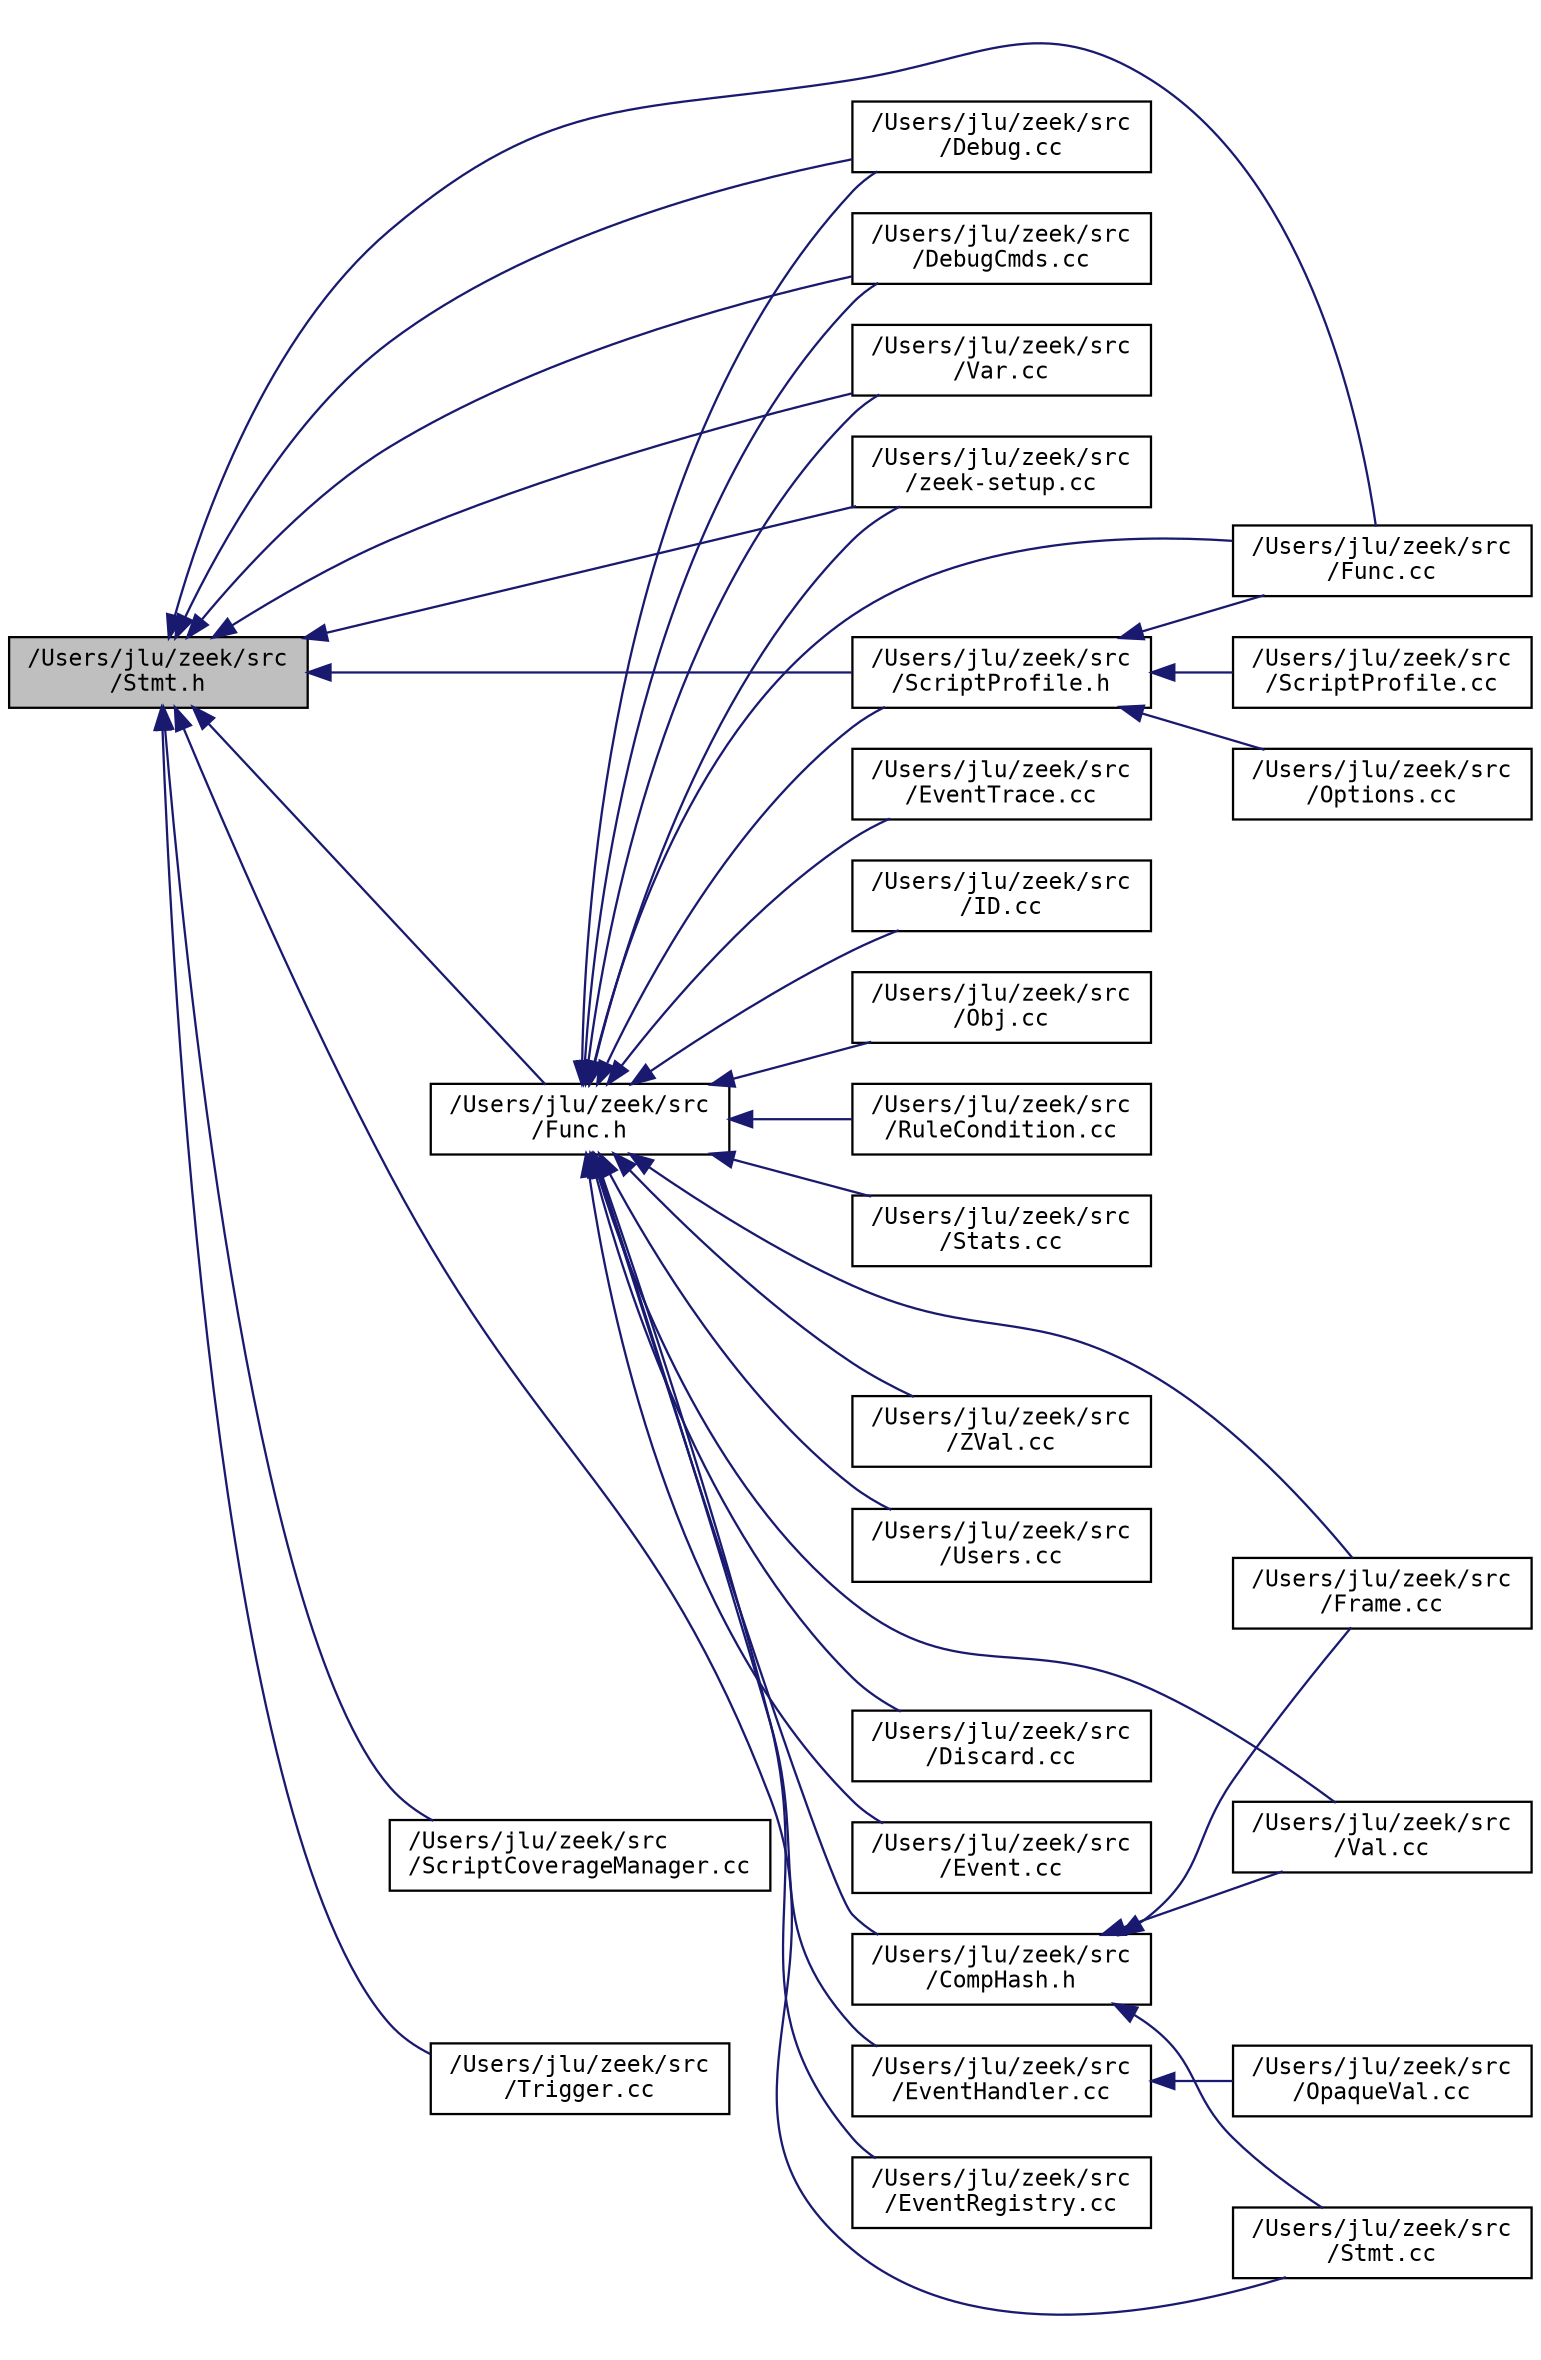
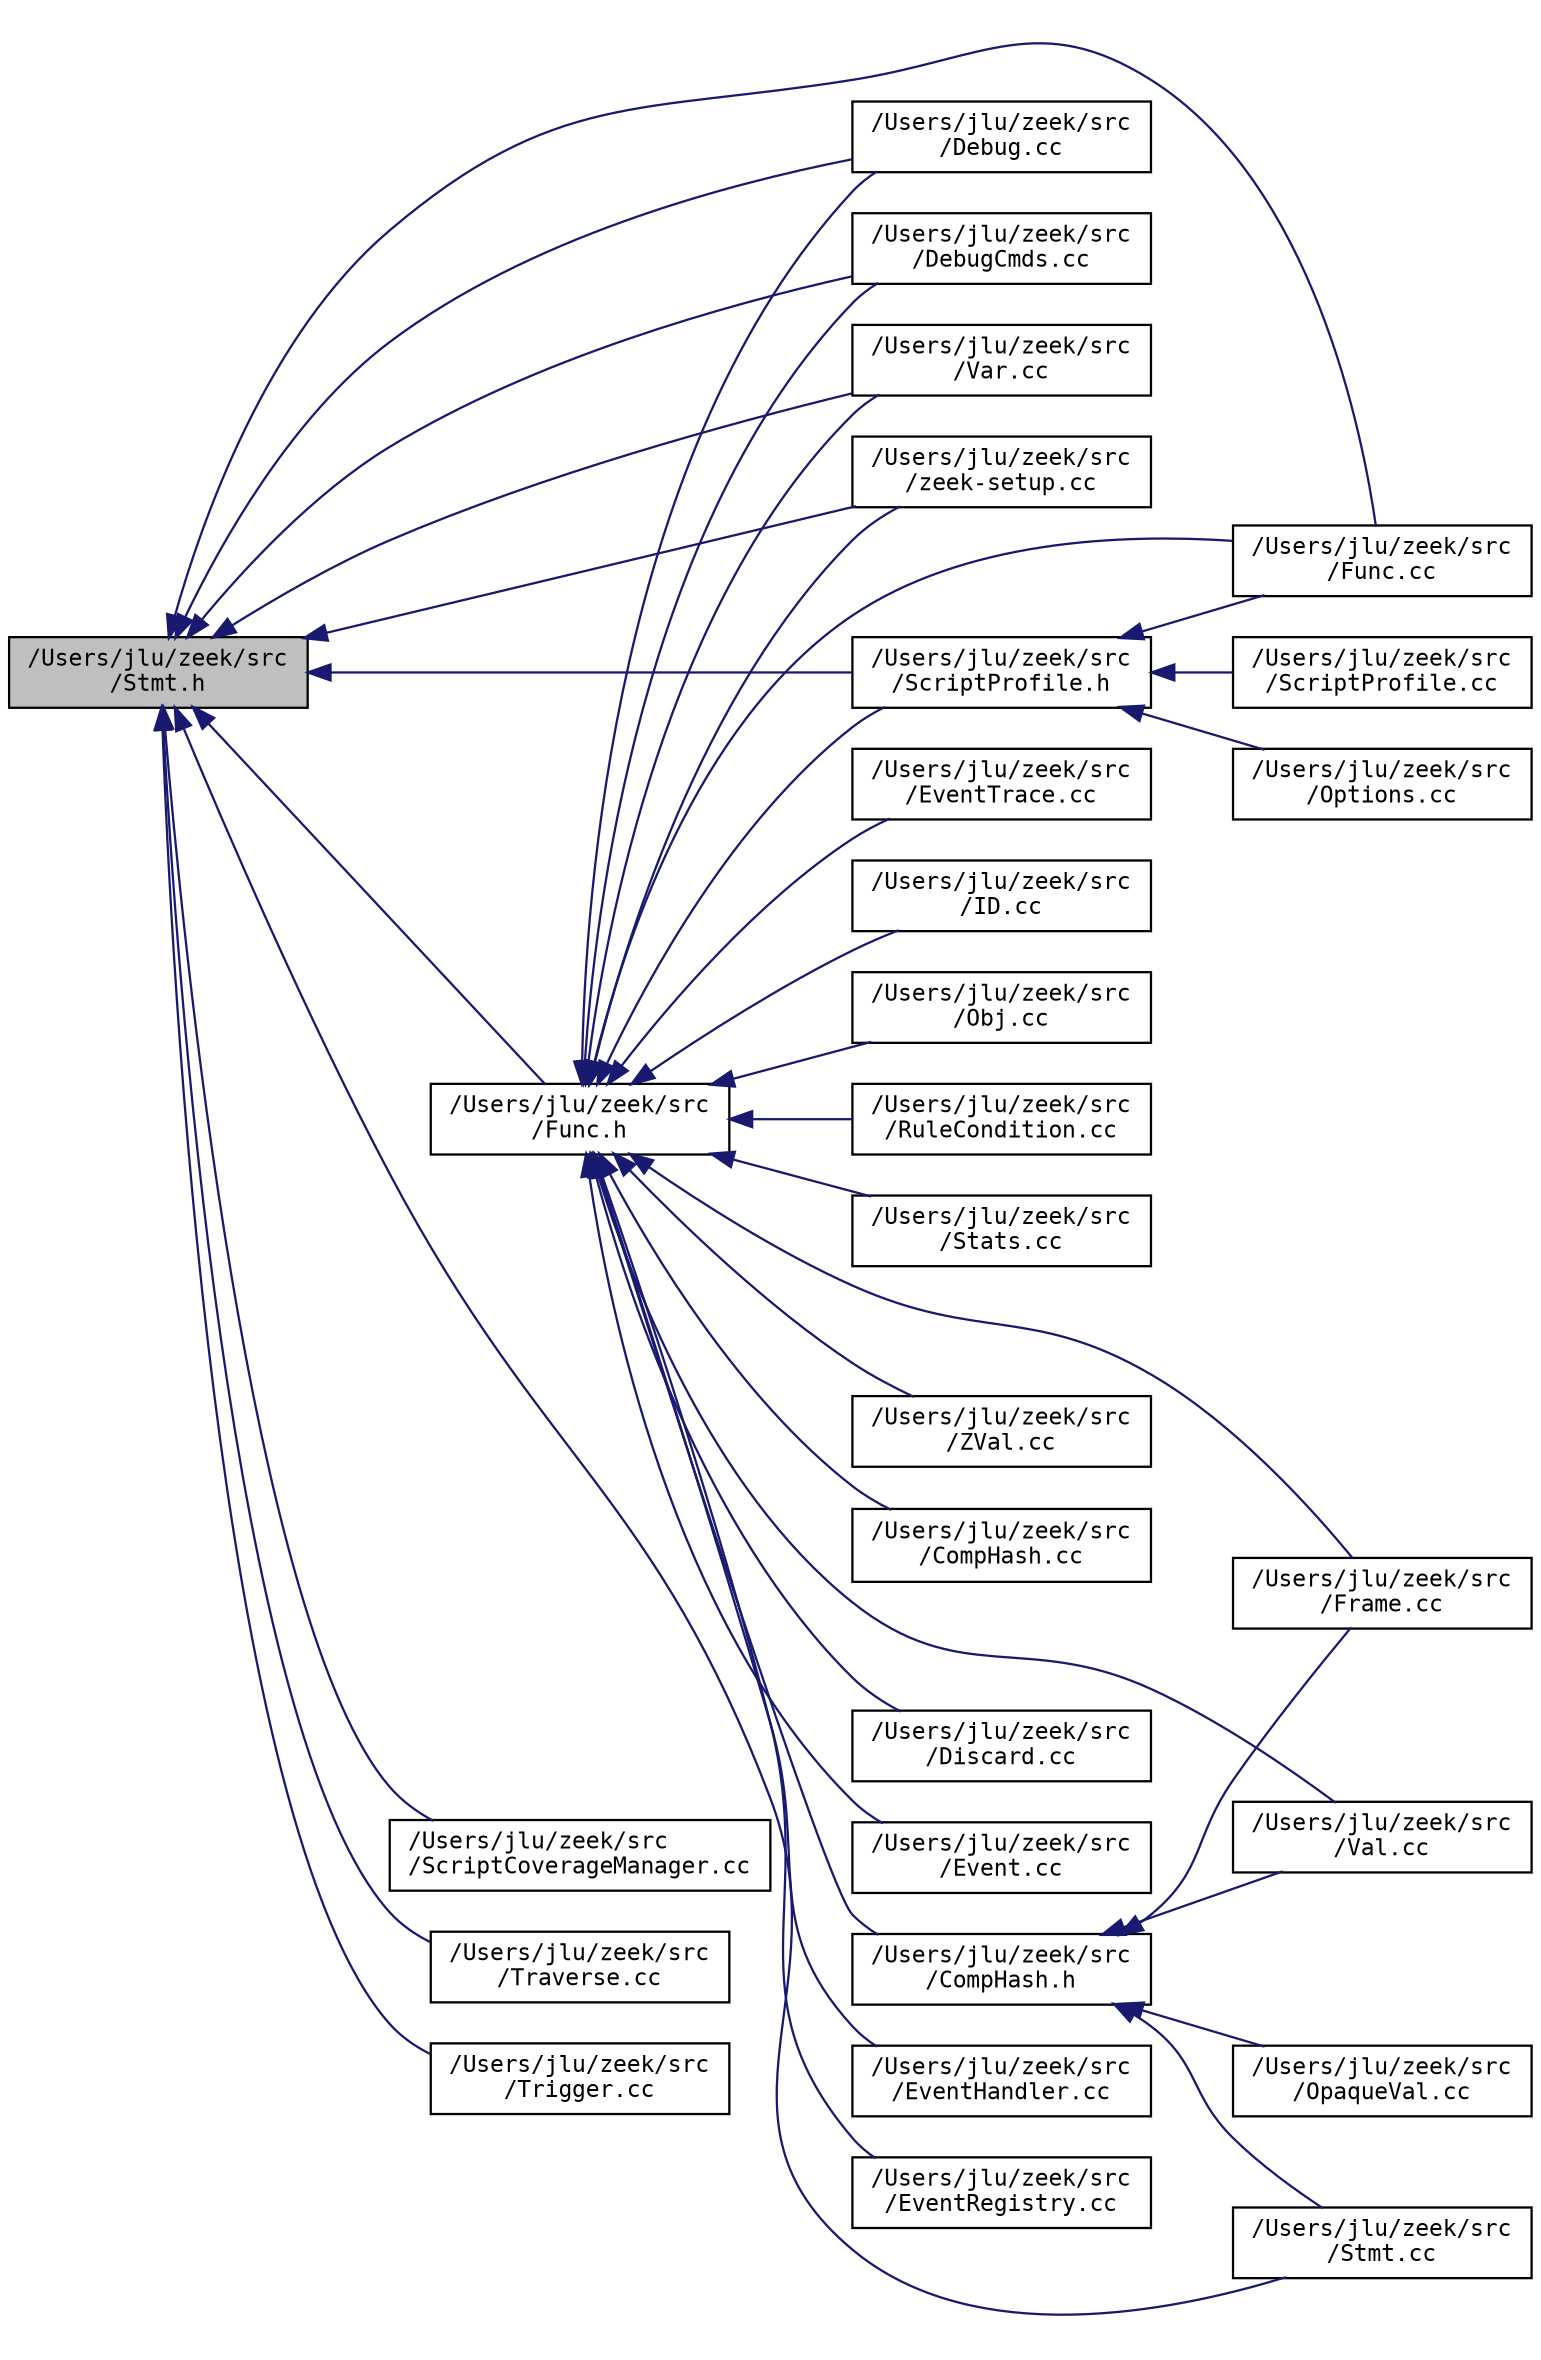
node "/Users/jlu/zeek/src /Users.cc": label "/Users/jlu/zeek/src /Users.cc" -> "/Users/jlu/zeek/src /CompHash.cc"
node "/Users/jlu/zeek/src /Traverse.cc": added
edge "/Users/jlu/zeek/src /OpaqueVal.cc" -> "/Users/jlu/zeek/src /EventHandler.cc": now "/Users/jlu/zeek/src /OpaqueVal.cc" -> "/Users/jlu/zeek/src /CompHash.h"
